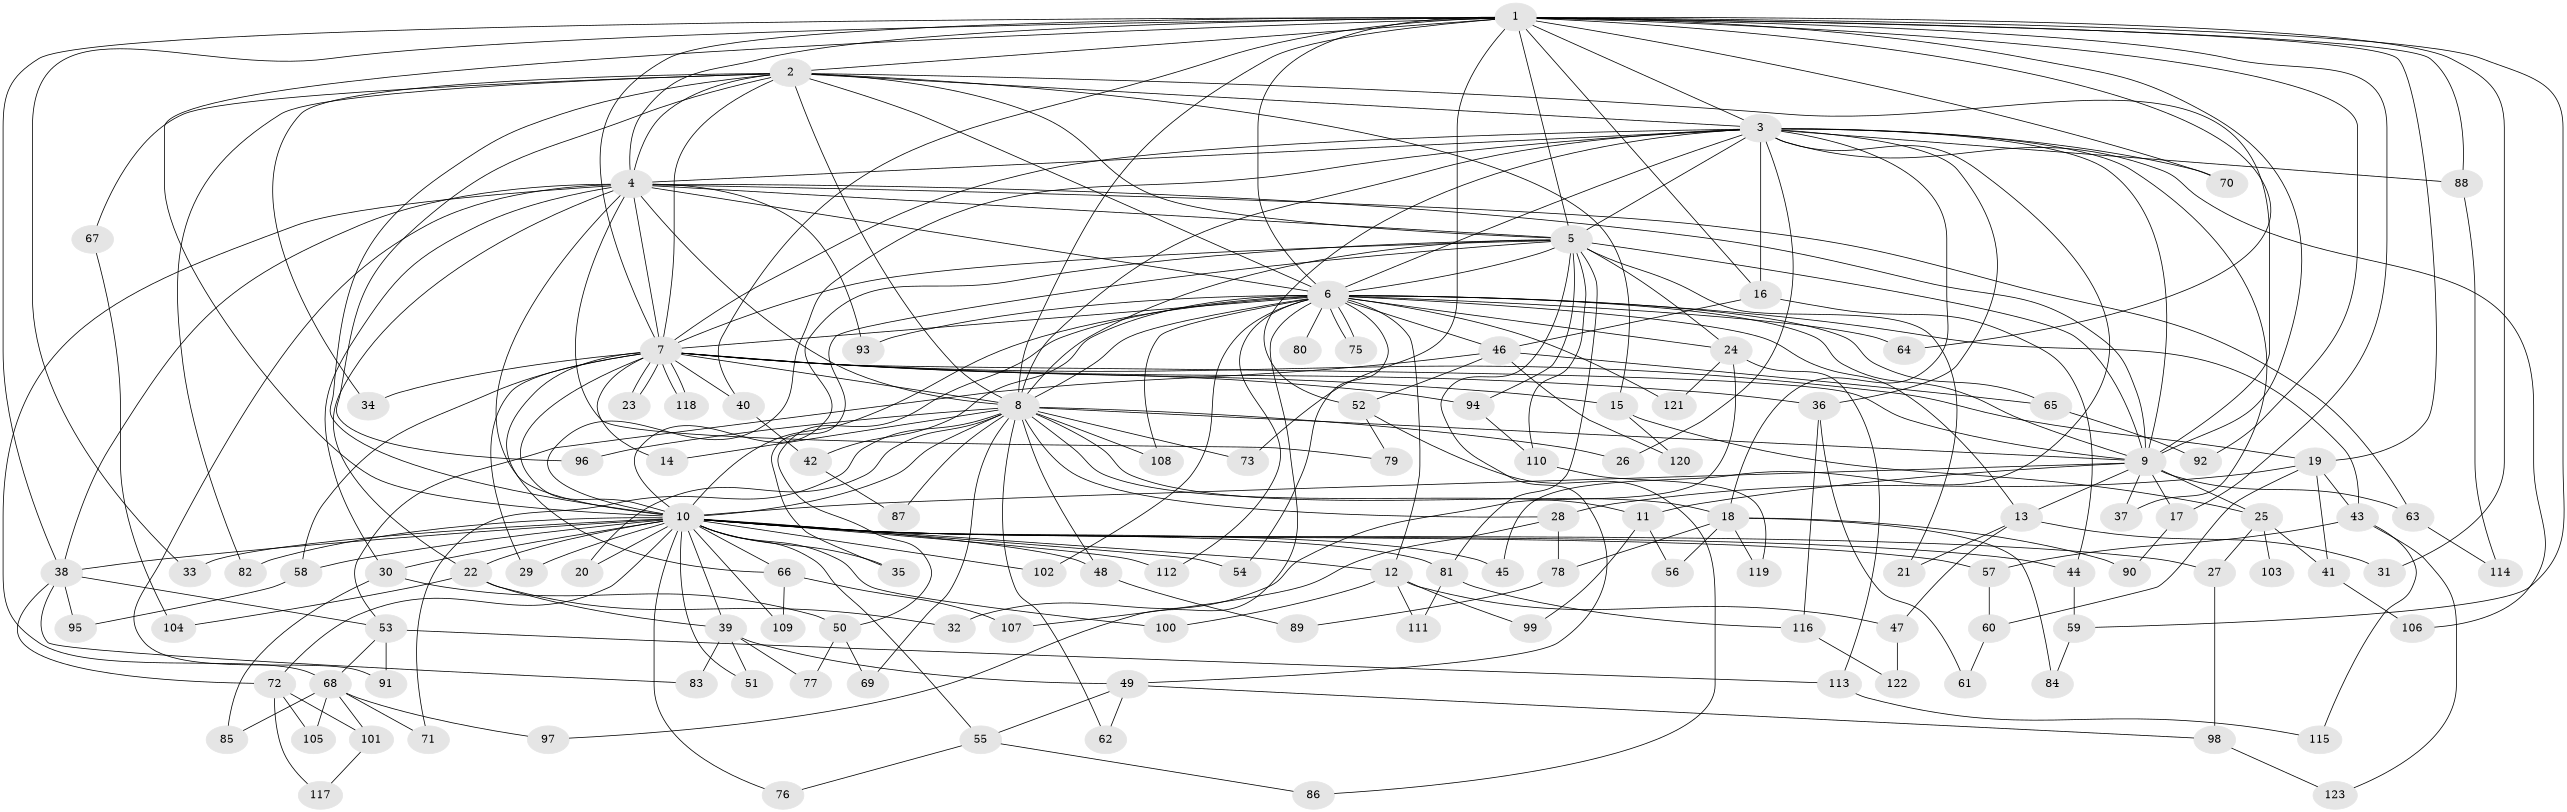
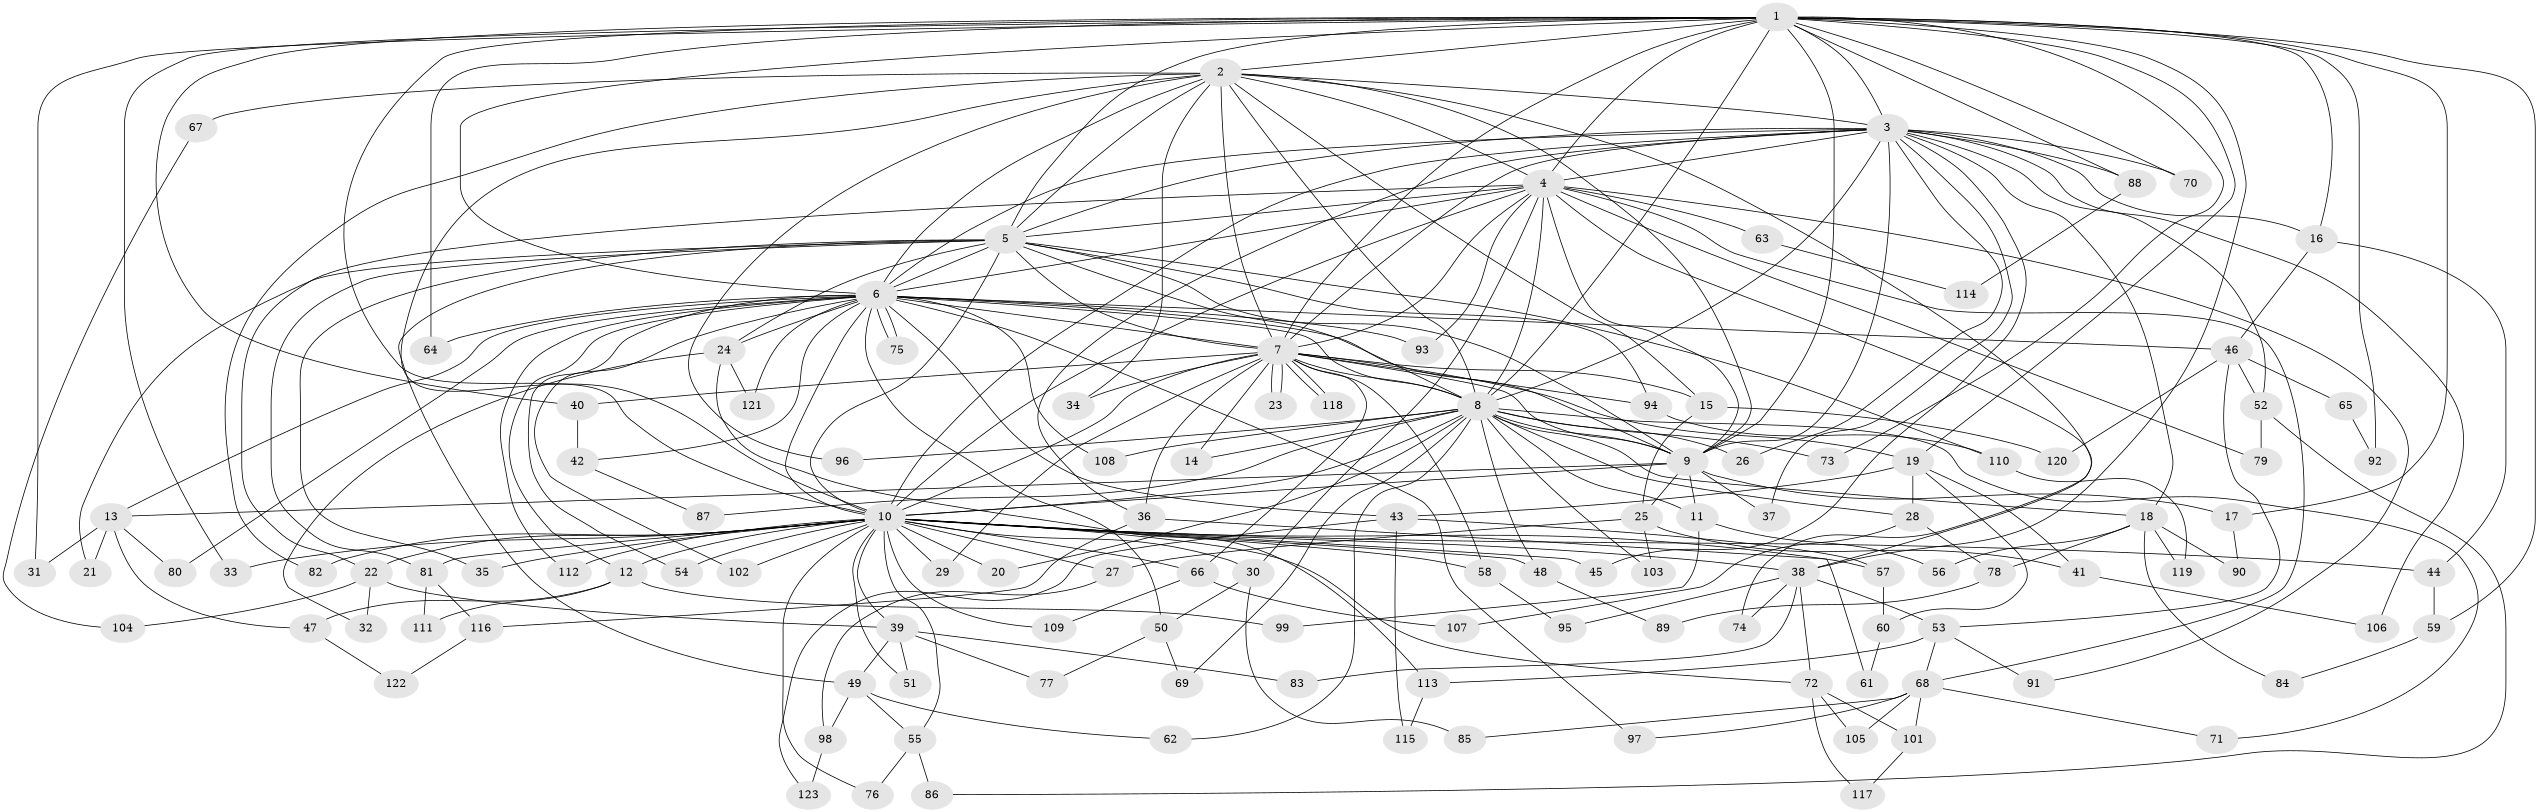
edge "6" -- "65": removed
edge "9" -- "63": removed
edge "8" -- "103": added
edge "13" -- "80": added
node "100": removed
node "74": added
